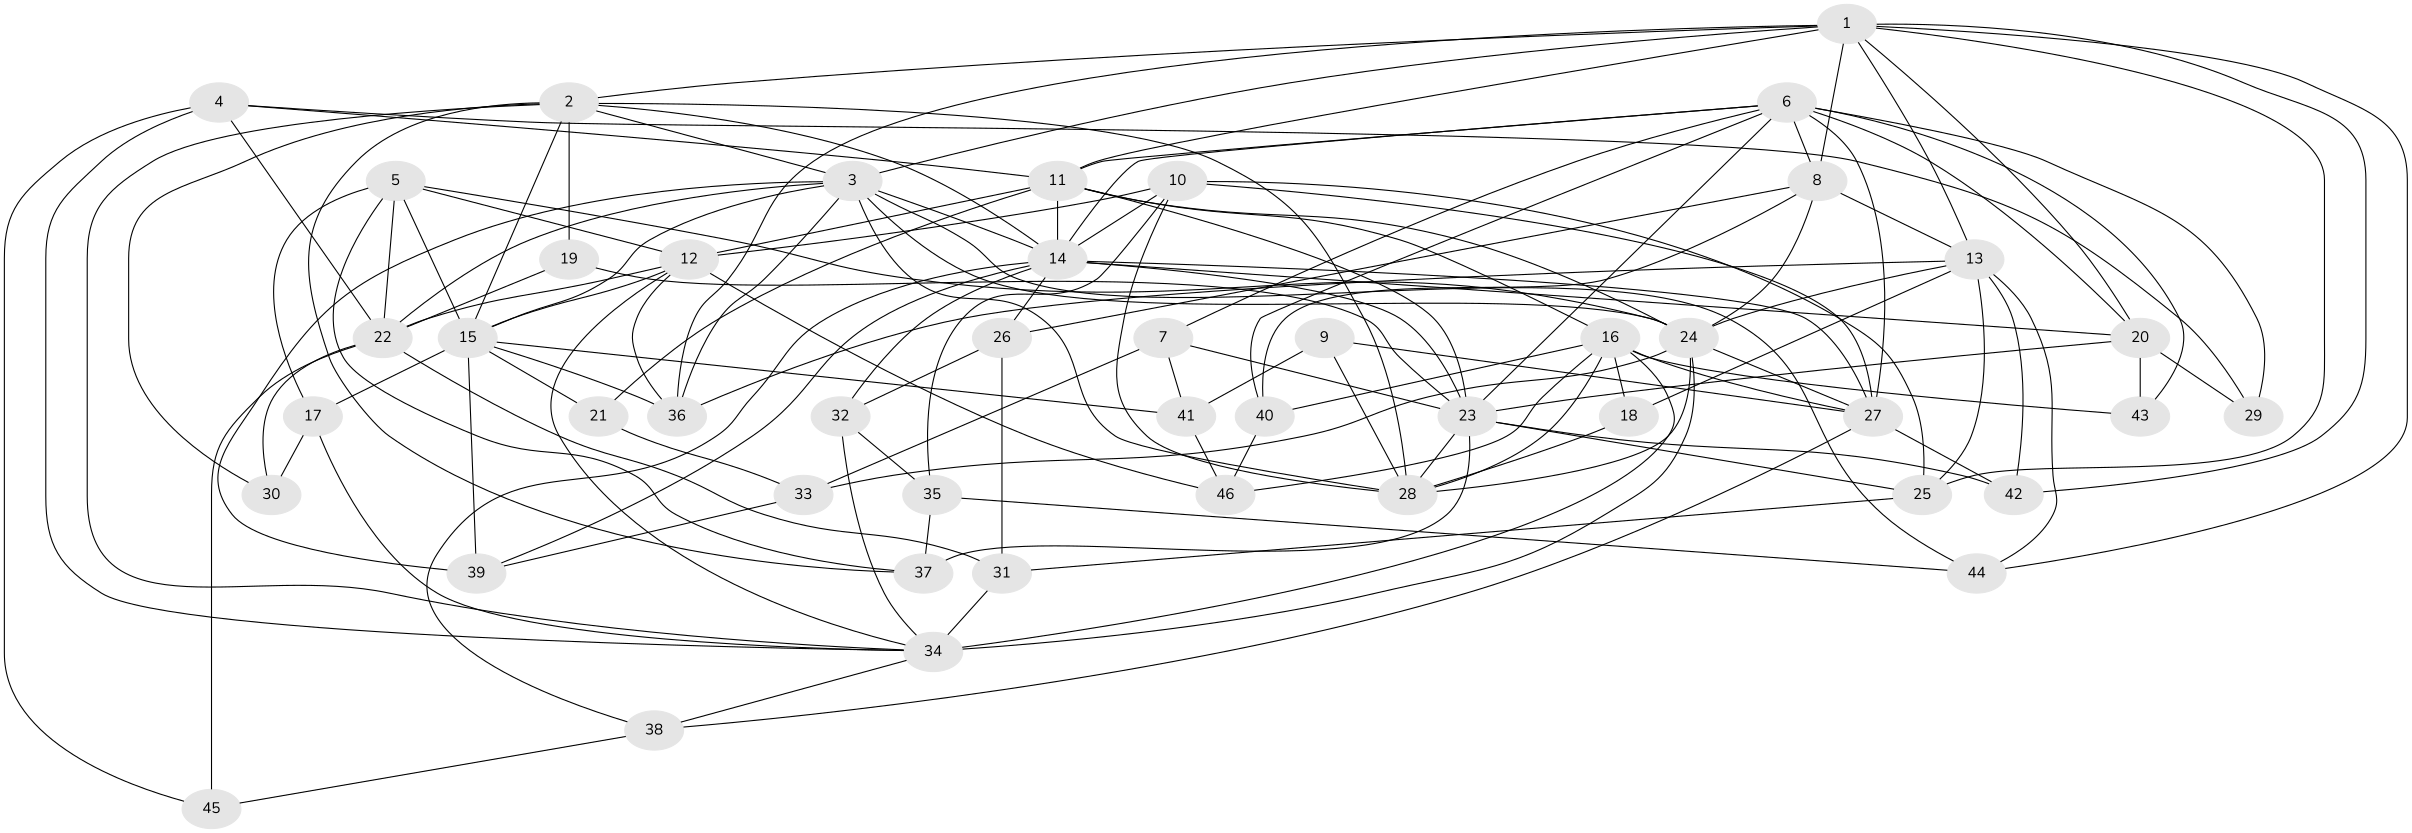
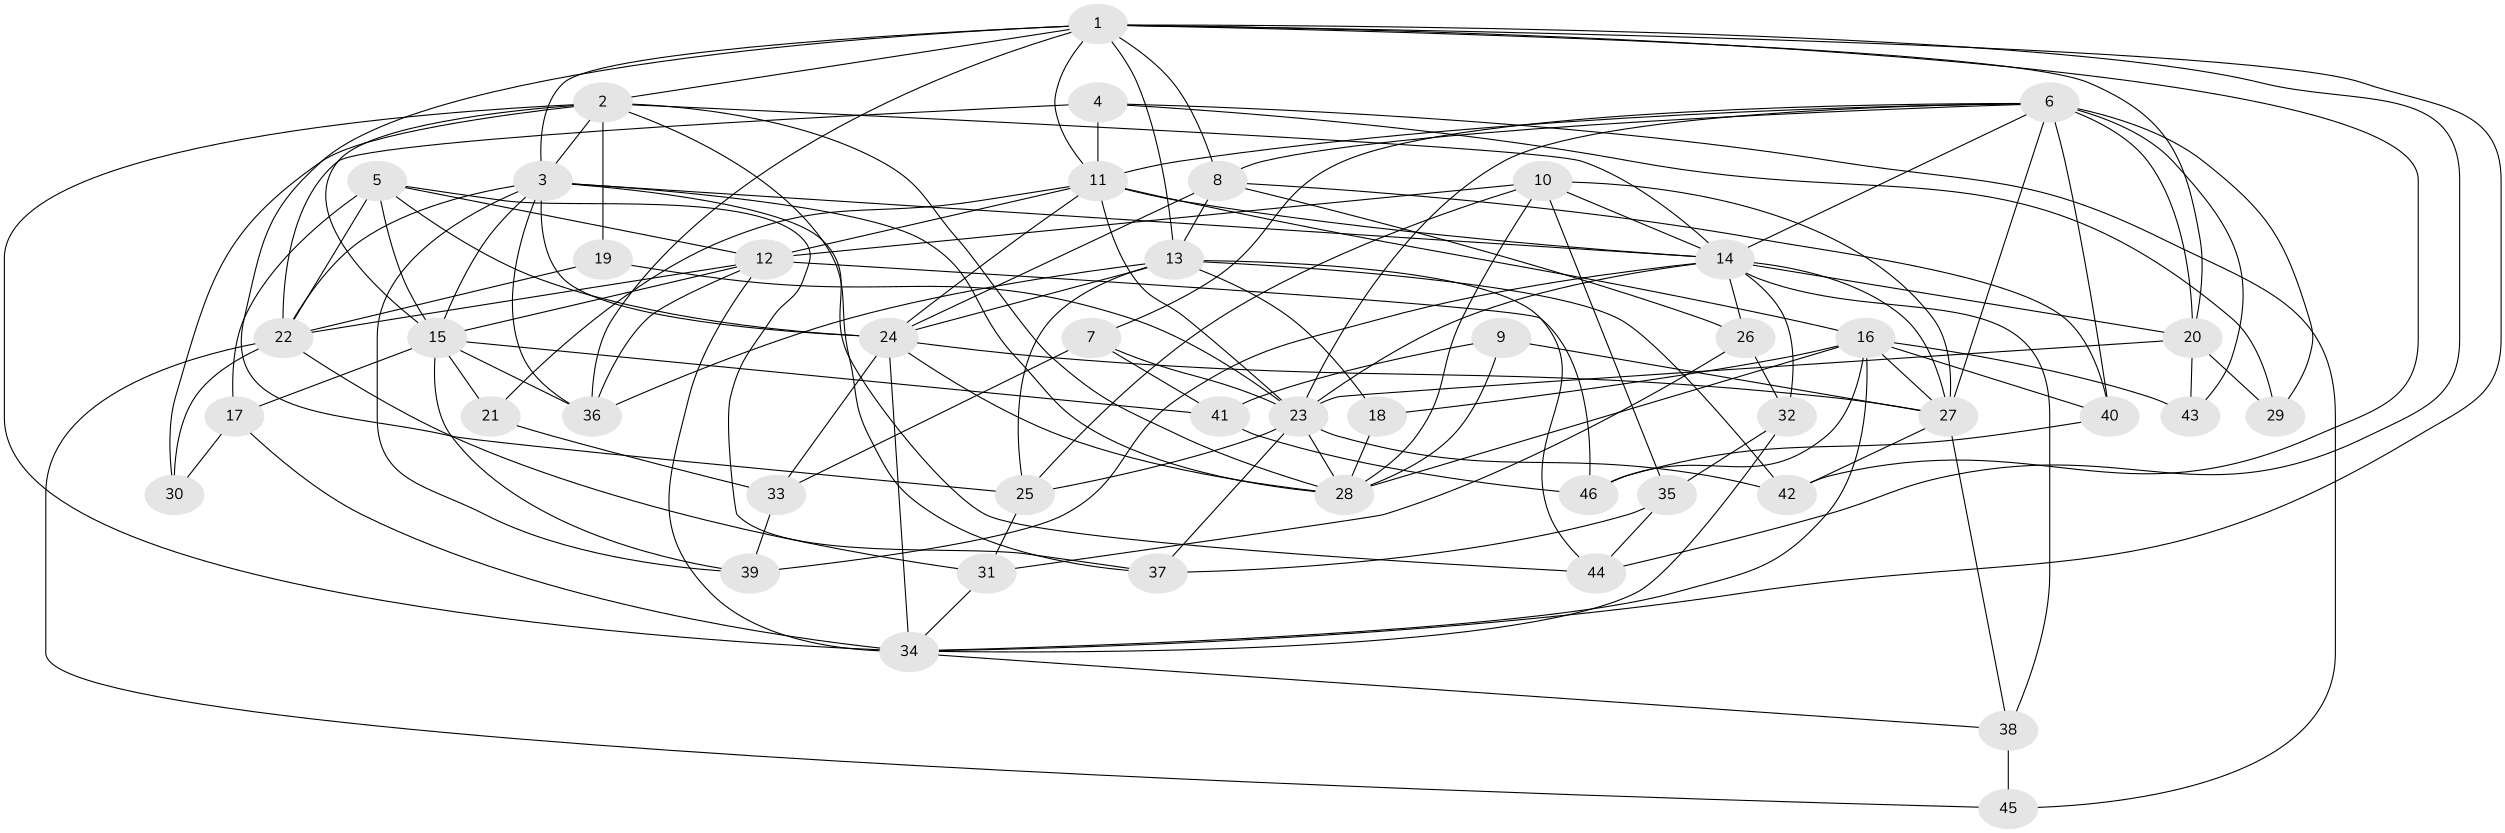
edge "4" -- "34": now "1" -- "34"
